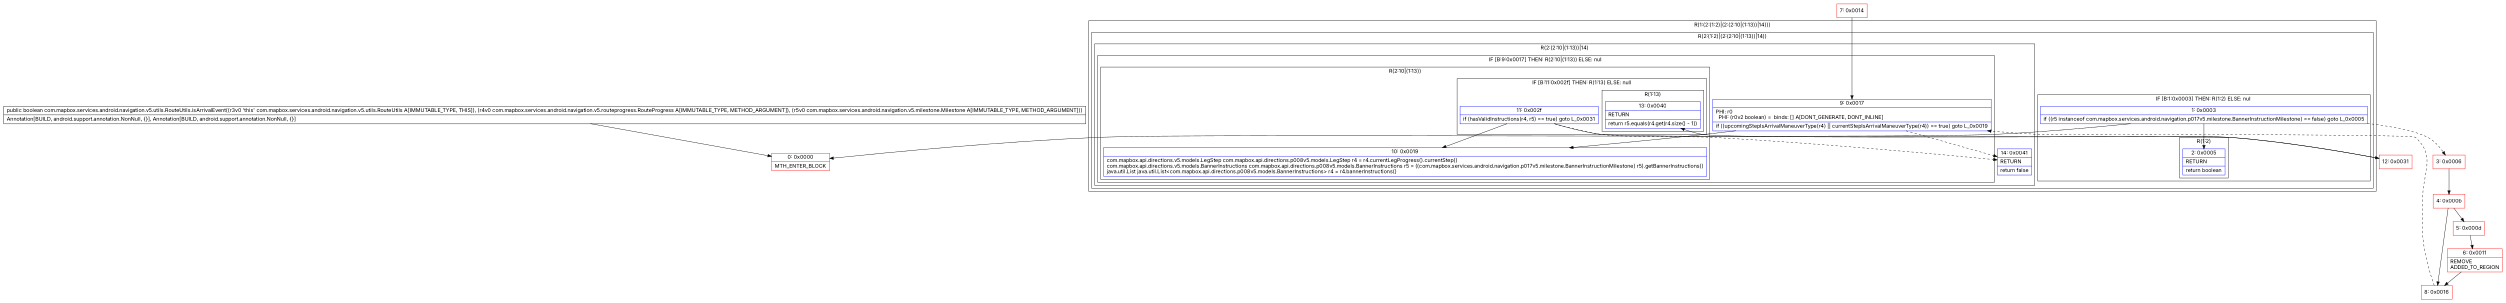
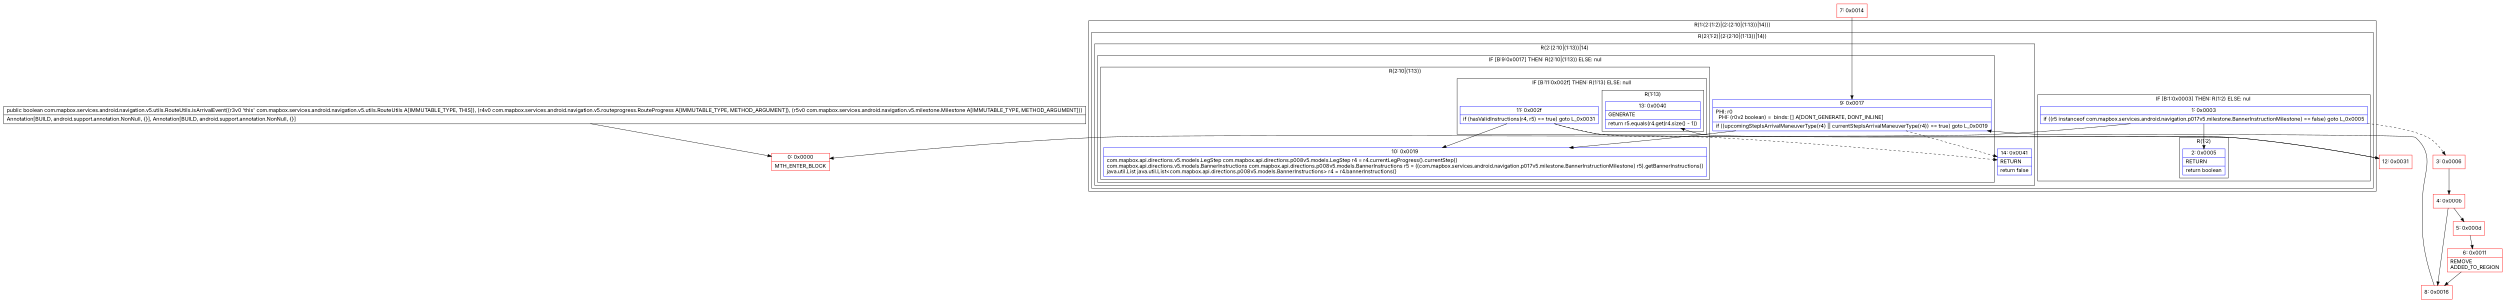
node "13: 0x0040": text "RETURN" -> "GENERATE"
edge "8: 0x0016" -> "9: 0x0017": style dashed -> solid
